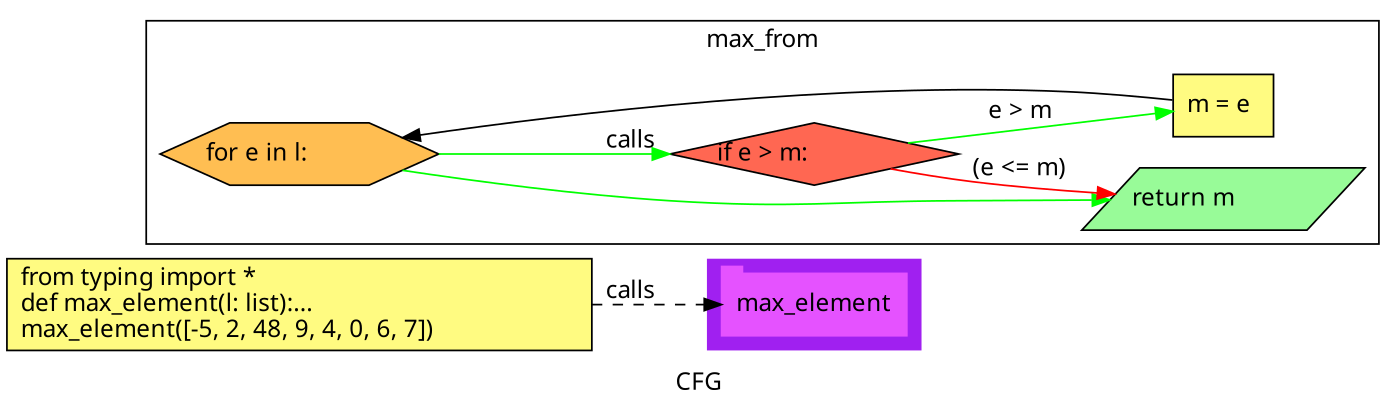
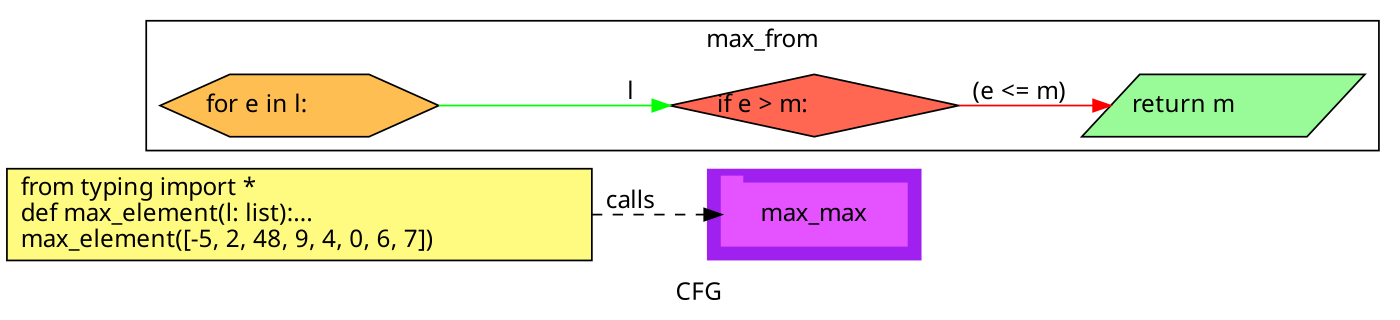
node "m = e": removed
edge "for e in l:" -> "if e > m:": label "calls" -> "l"
edge "for e in l:" -> "return m": removed
node "max_element": label "max_element" -> "max_max"
